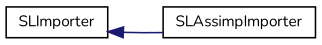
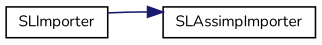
edge "SLAssimpImporter" -> "SLImporter": reversed
